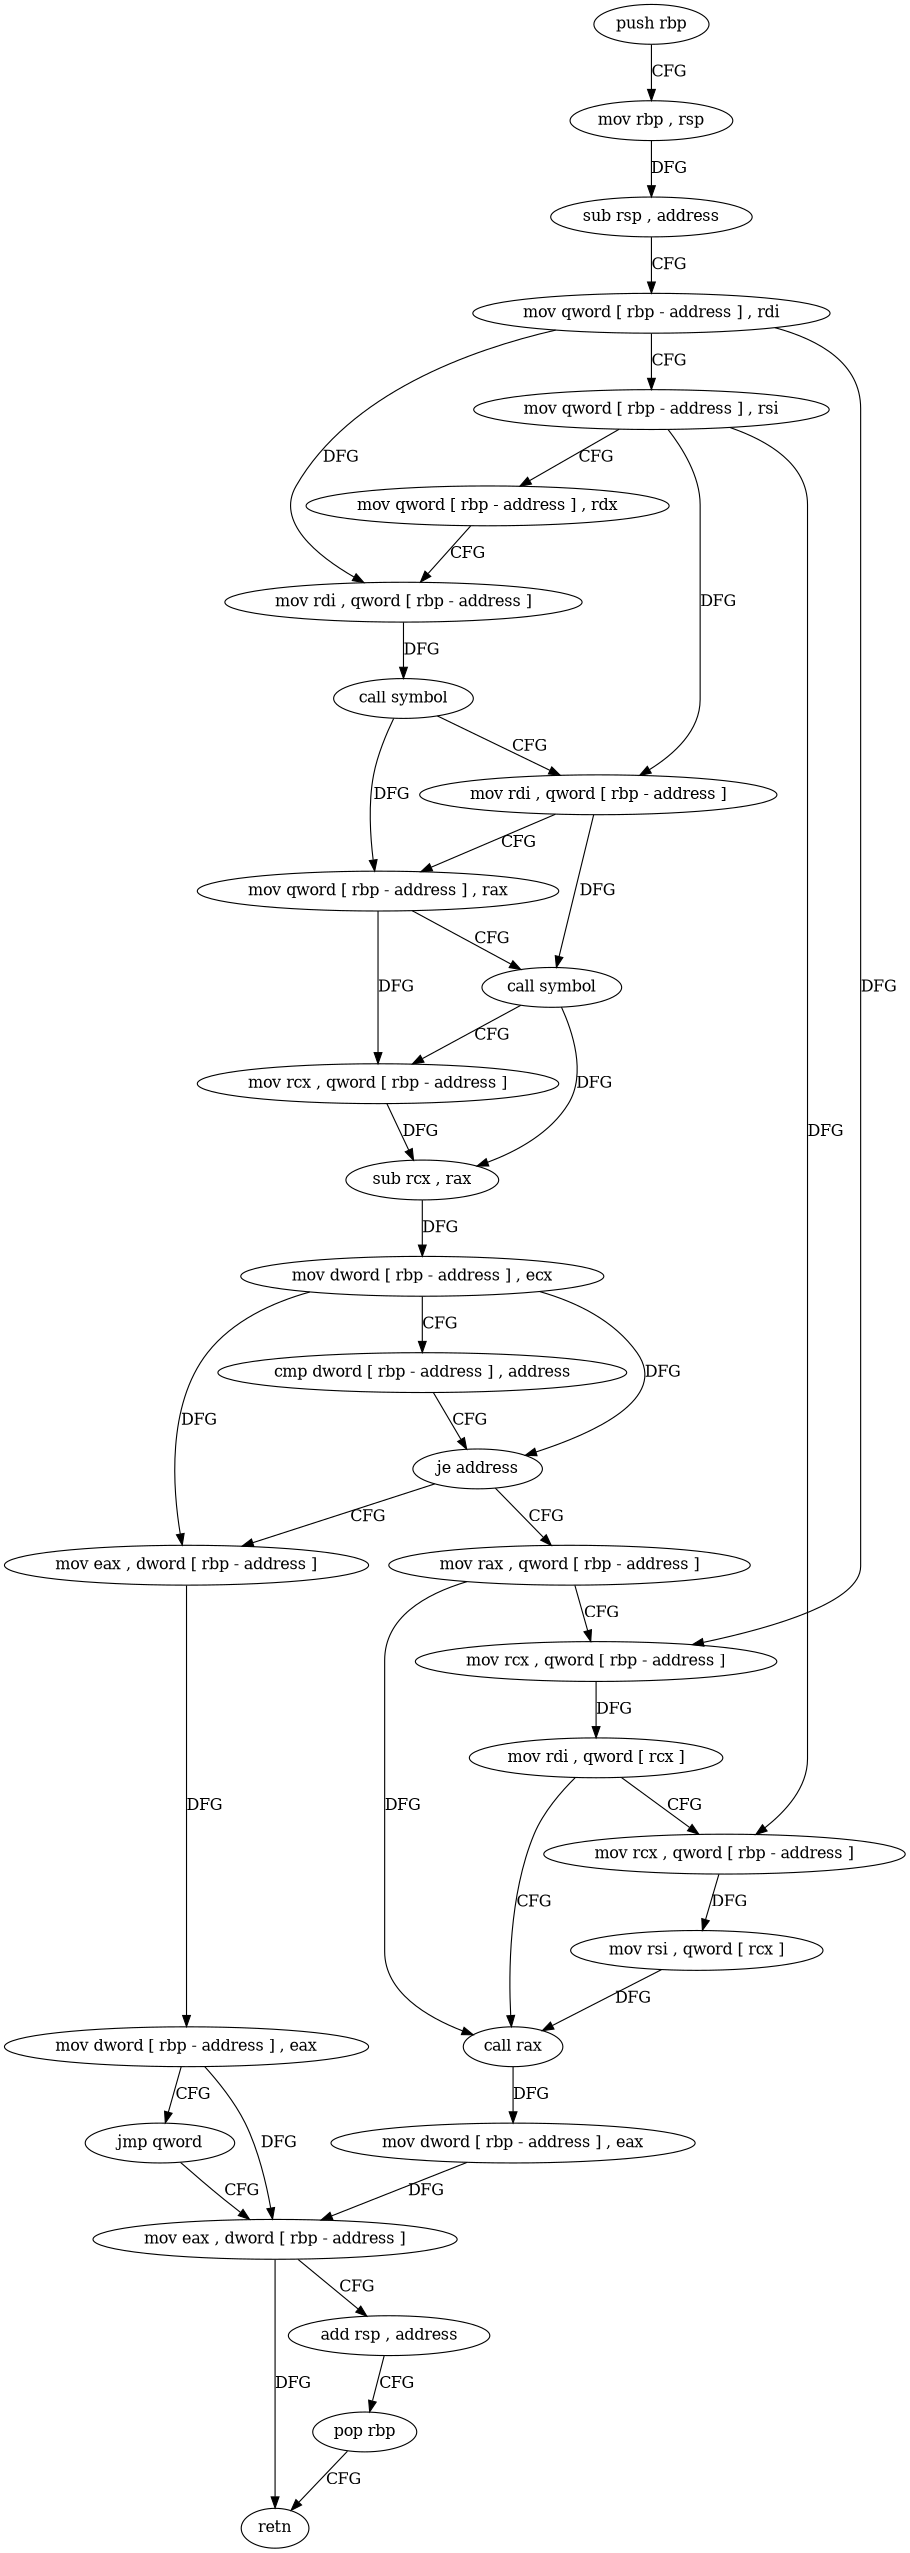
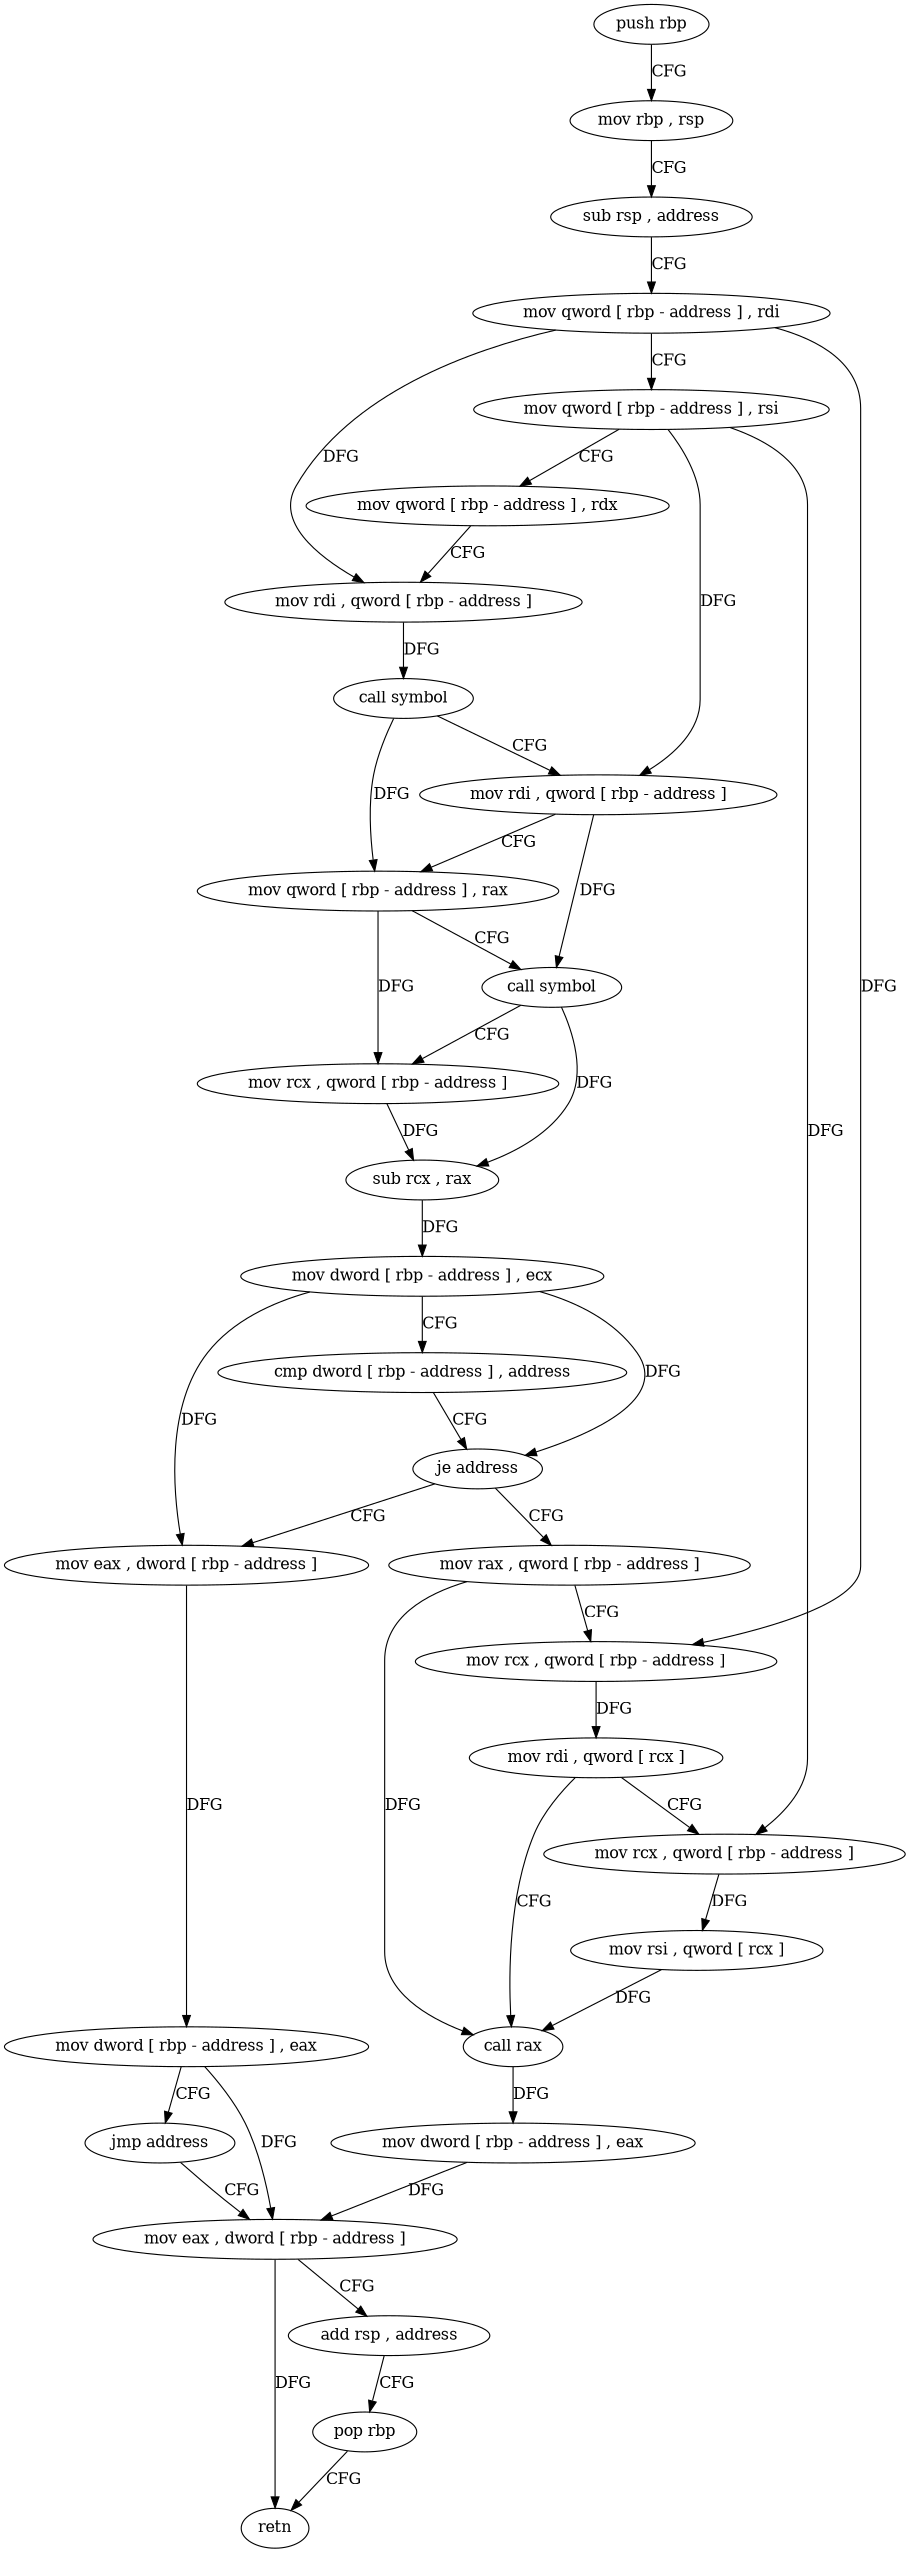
edge "mov rbp , rsp" -> "sub rsp , address": label "DFG" -> "CFG"
node "jmp qword": label "jmp qword" -> "jmp address"
